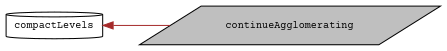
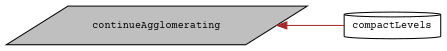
edge "continueAgglomerating" -> "compactLevels": reversed
